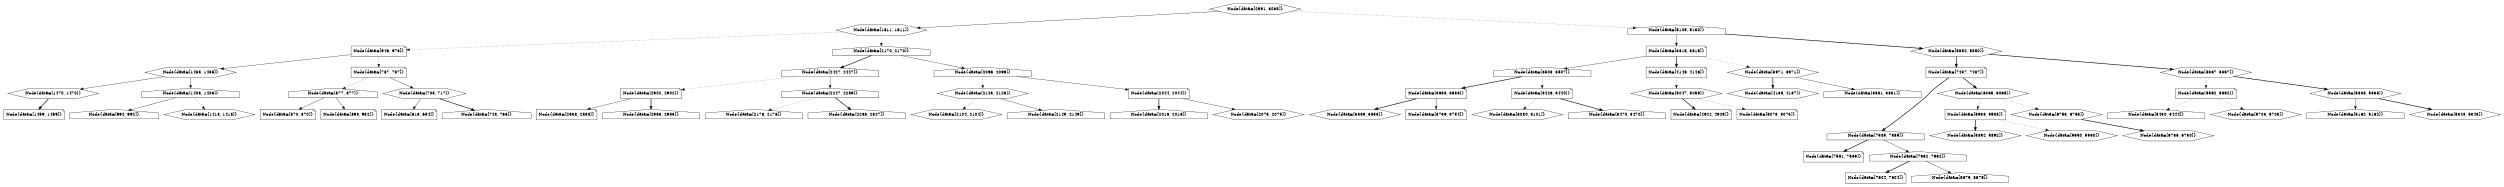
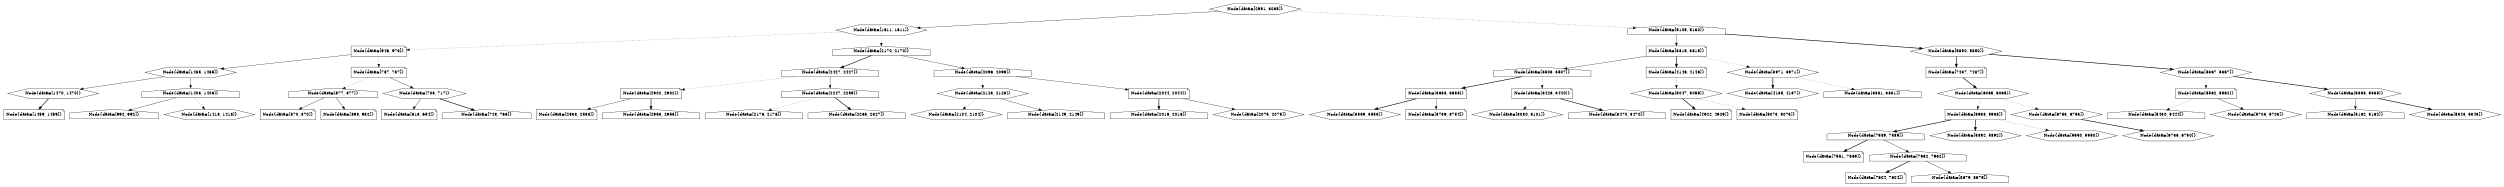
edge "Node{data=[3971, 3971]}" -> "Node{data=[3881, 3881]}": style solid -> dotted
edge "Node{data=[5562, 5562]}" -> "Node{data=[5703, 5703]}": style dotted -> solid
edge "Node{data=[7437, 7437]}" -> "Node{data=[7589, 7589]}": now "Node{data=[5938, 5938]}" -> "Node{data=[7589, 7589]}"
